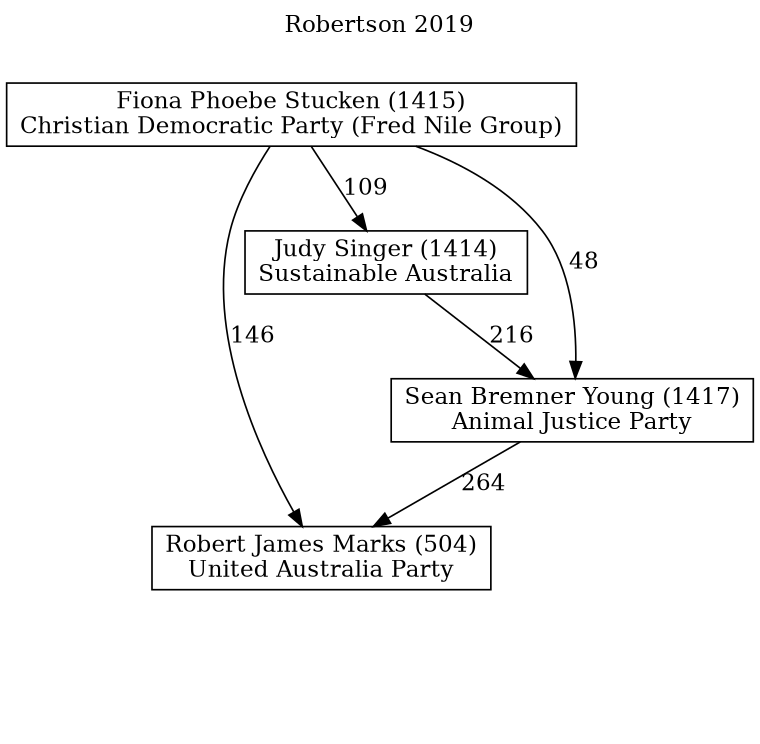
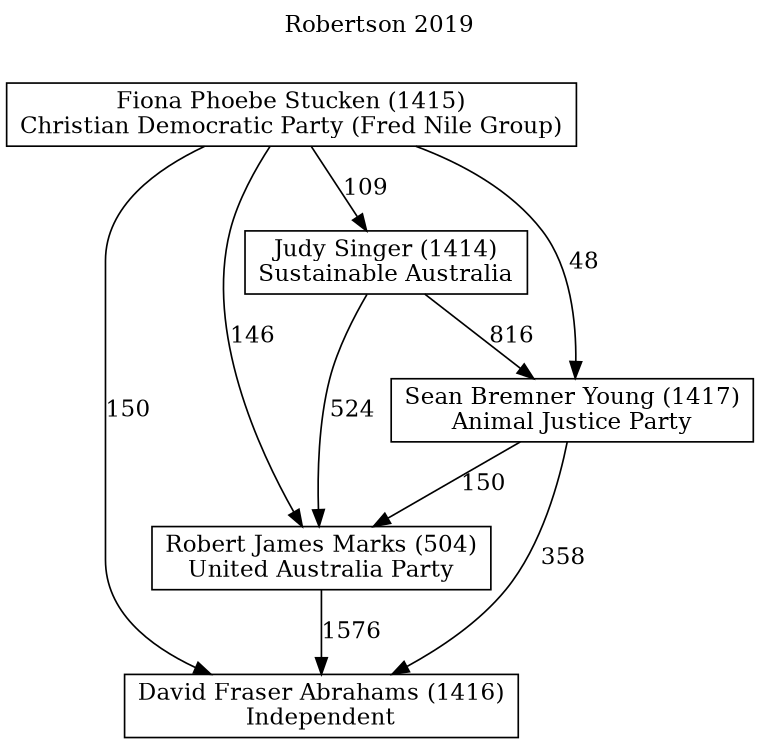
edge "Judy Singer (1414) Sustainable Australia" -> "Sean Bremner Young (1417) Animal Justice Party": label "216" -> "816"
edge "Judy Singer (1414) Sustainable Australia" -> "Robert James Marks (504) United Australia Party": added, label "524"
edge "Sean Bremner Young (1417) Animal Justice Party" -> "Robert James Marks (504) United Australia Party": label "264" -> "150"
node "David Fraser Abrahams (1416) Independent": added
